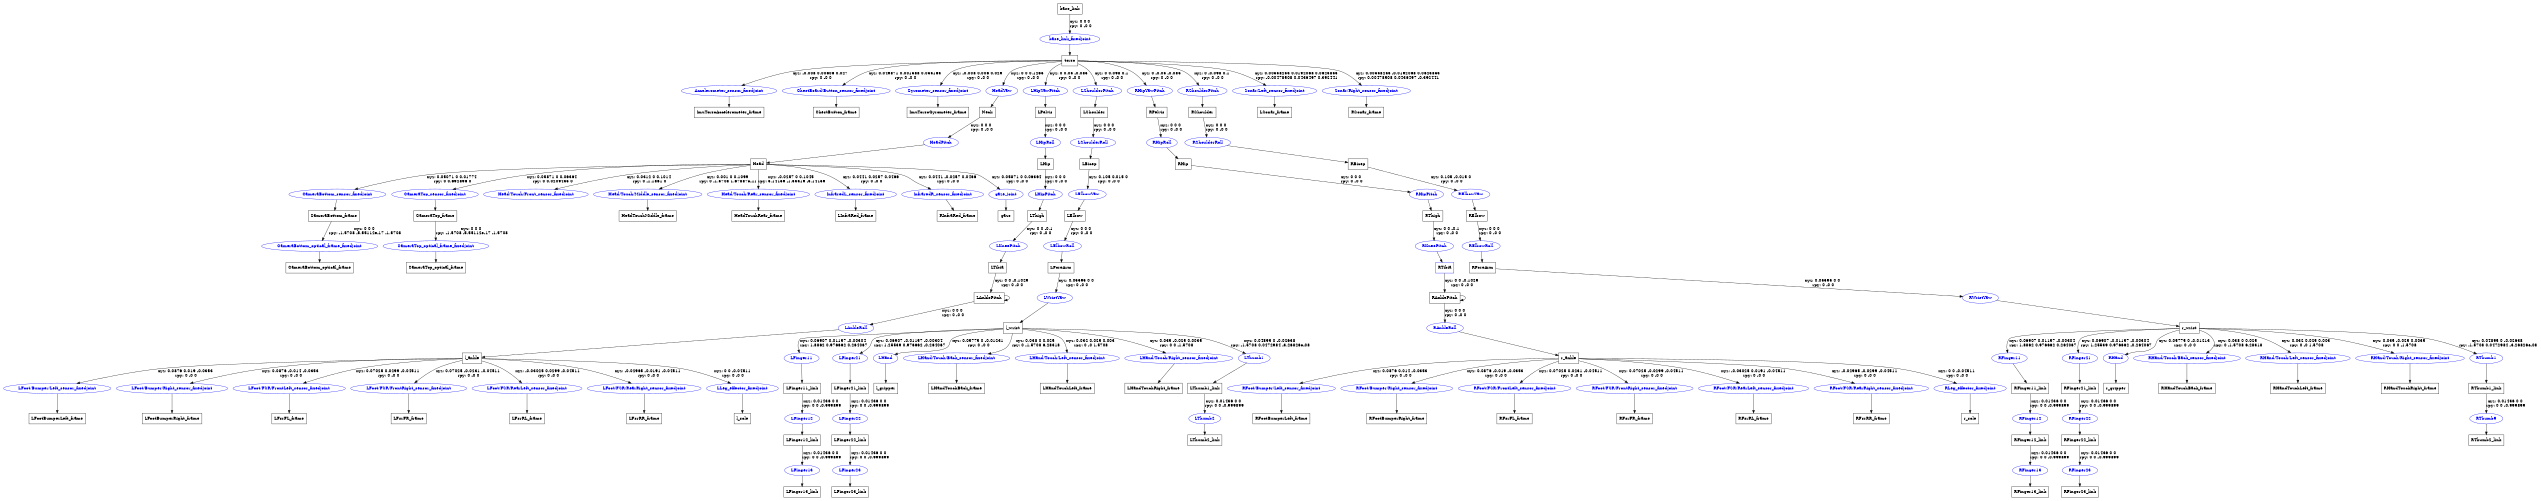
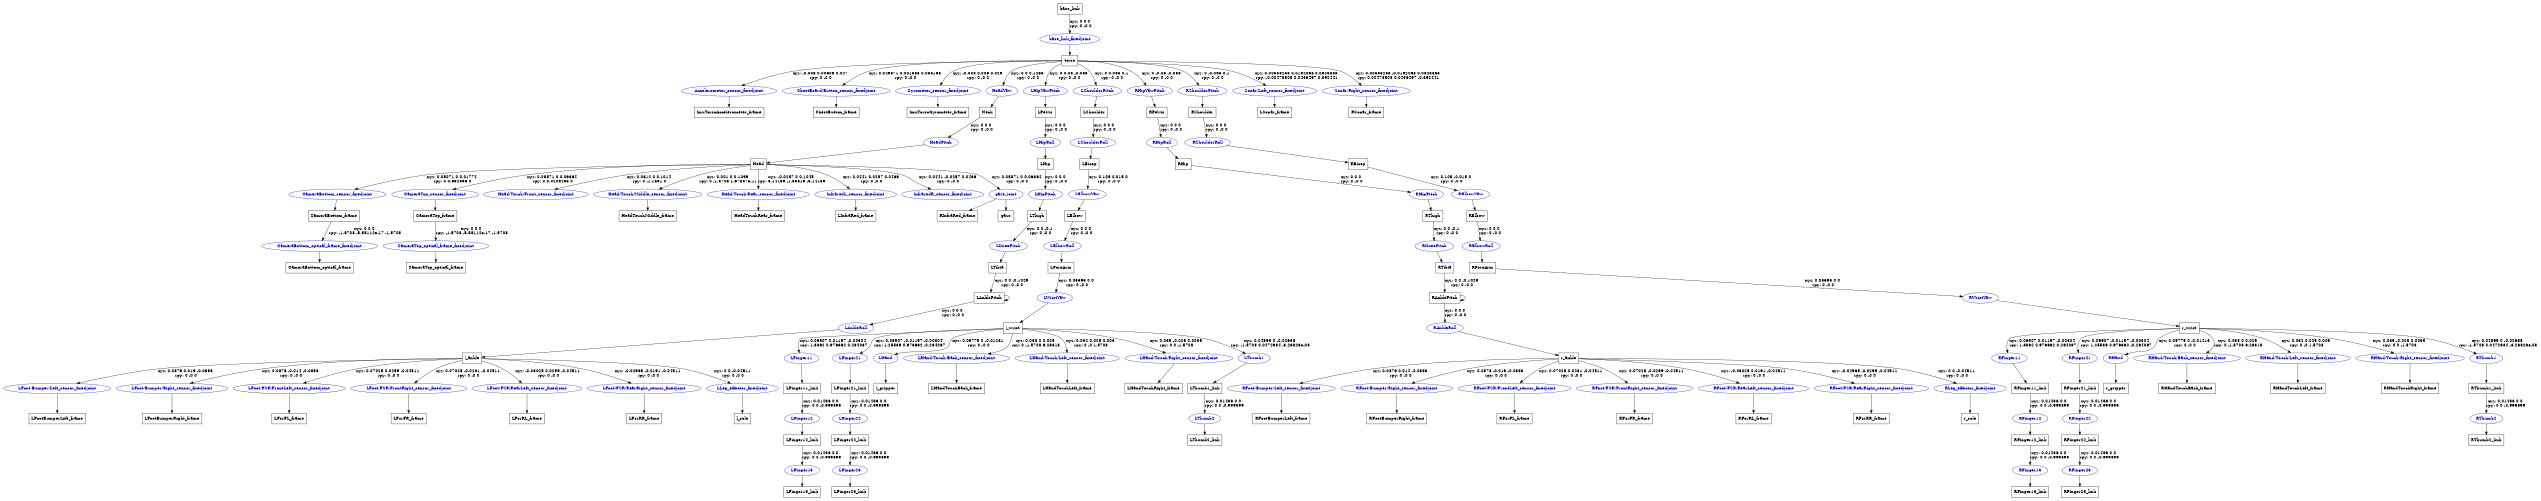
edge "InfraredR_sensor_fixedjoint" -> "RInfraRed_frame": now "gaze_joint" -> "RInfraRed_frame"
node "LFoot/FSR/FrontLeft_sensor_fixedjoint": color blue -> black
node "RThumb9": label "RThumb9" -> "RThumb2"
